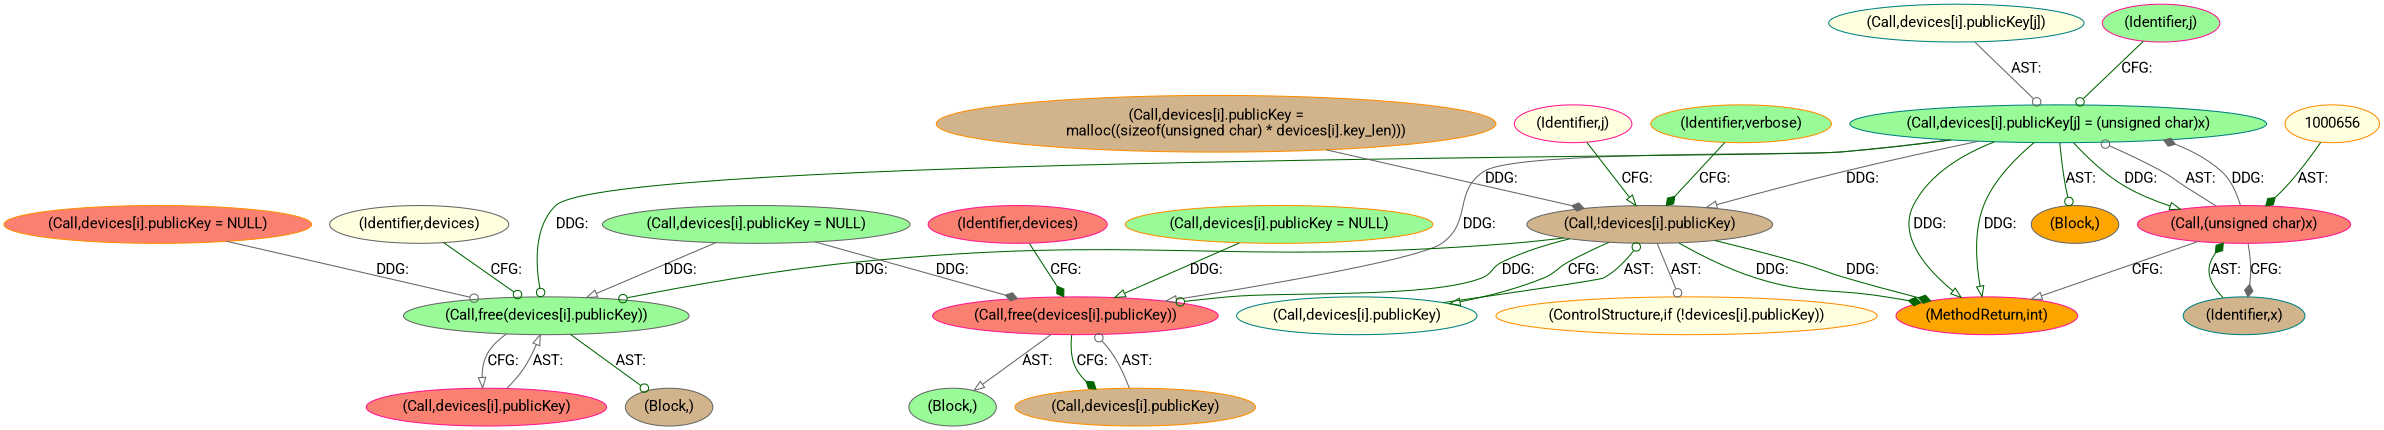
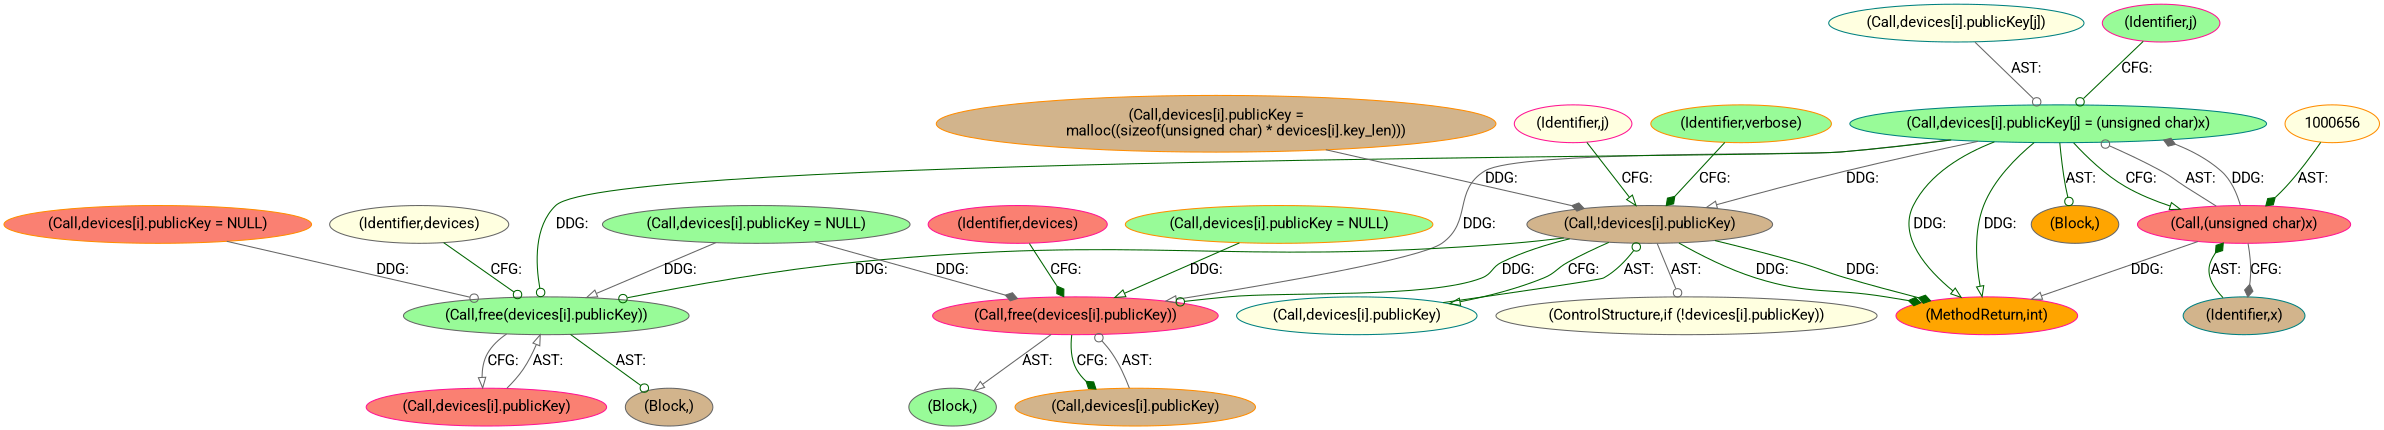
edge "(Call,devices[i].publicKey[j] = (unsigned char)x)" -> "(Call,(unsigned char)x)": label "DDG: " -> "CFG: "
edge "(Call,(unsigned char)x)" -> "(MethodReturn,int)": label "CFG: " -> "DDG: "
node "(ControlStructure,if (!devices[i].publicKey))": color darkorange -> gray40
